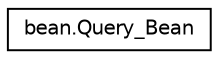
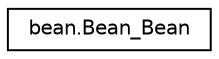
node "bean.Query_Bean": label "bean.Query_Bean" -> "bean.Bean_Bean"
